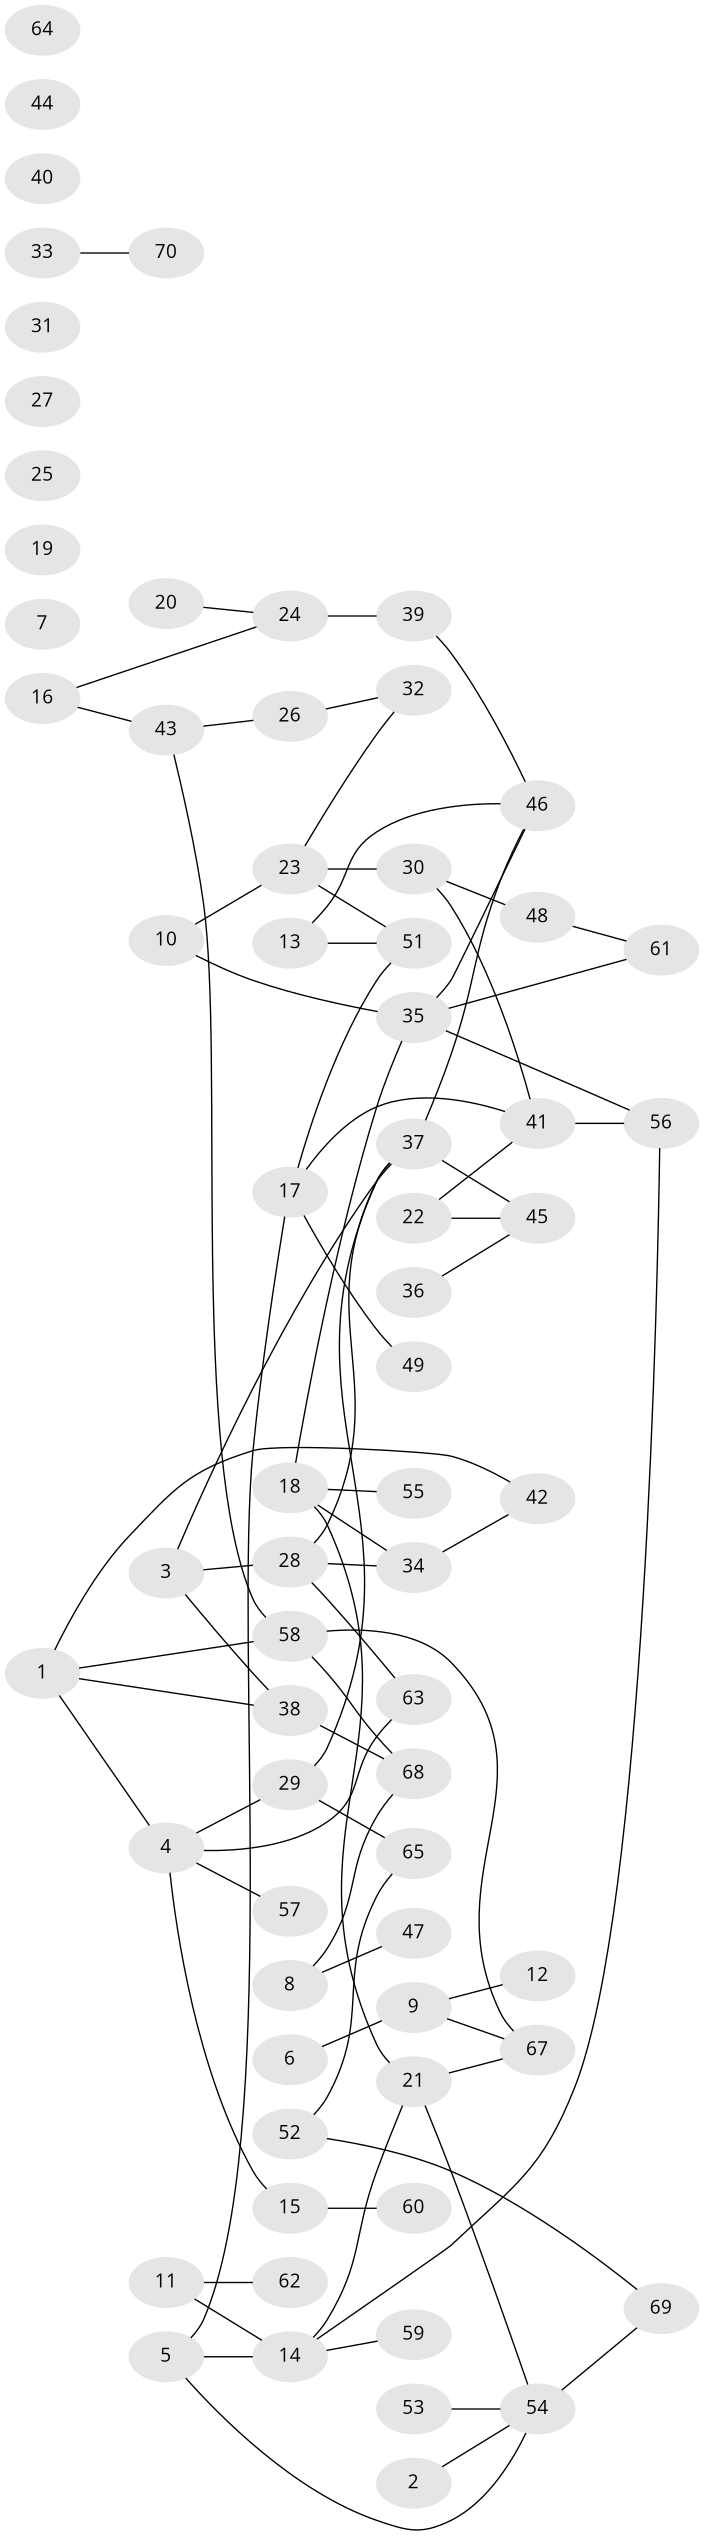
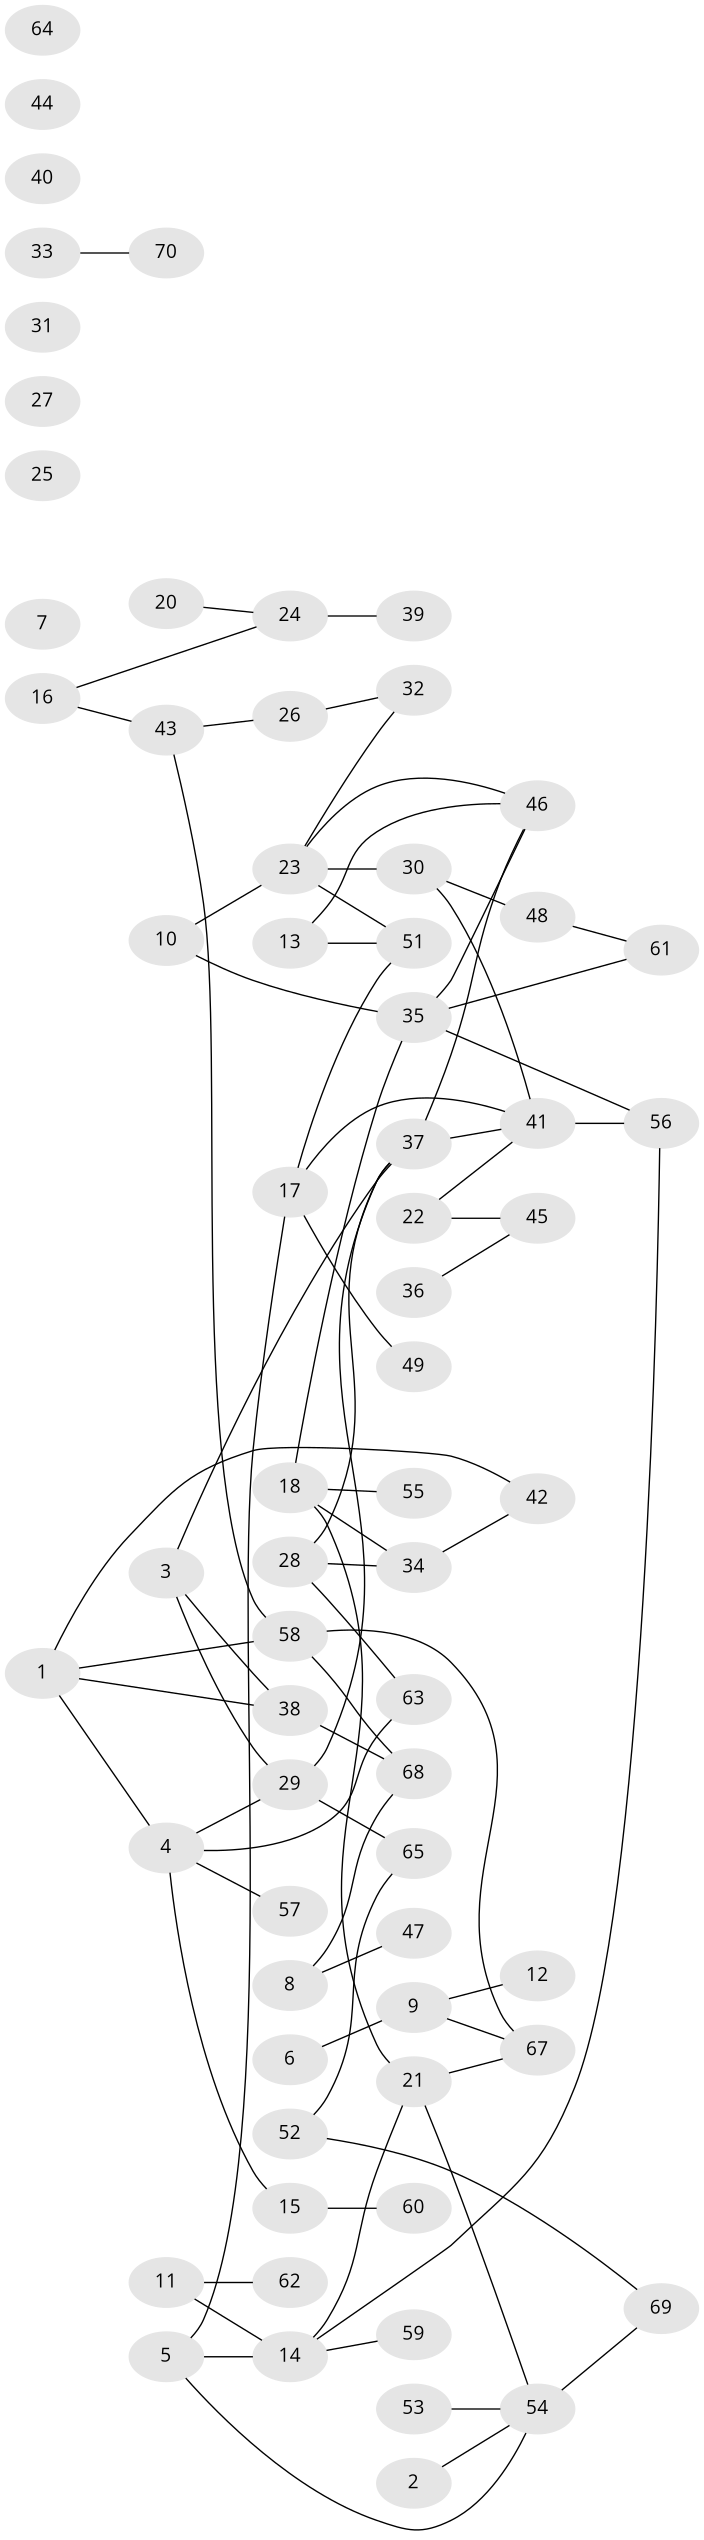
node "19": removed
edge "39" -- "46": now "23" -- "46"
edge "37" -- "45": now "37" -- "41"
edge "28" -- "3": now "29" -- "3"
